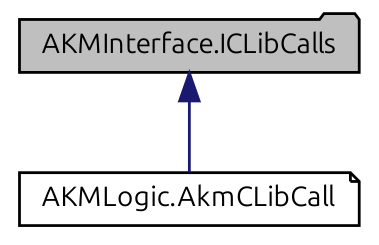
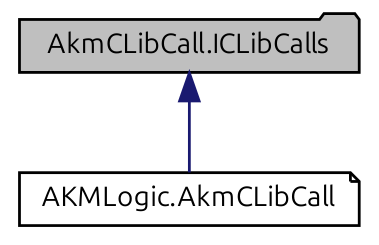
node "AKMInterface.ICLibCalls": label "AKMInterface.ICLibCalls" -> "AkmCLibCall.ICLibCalls"
